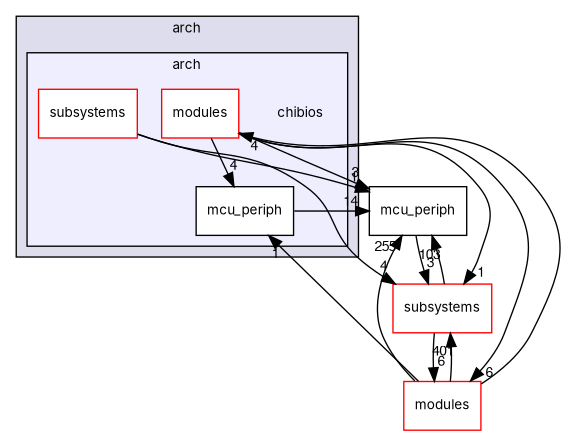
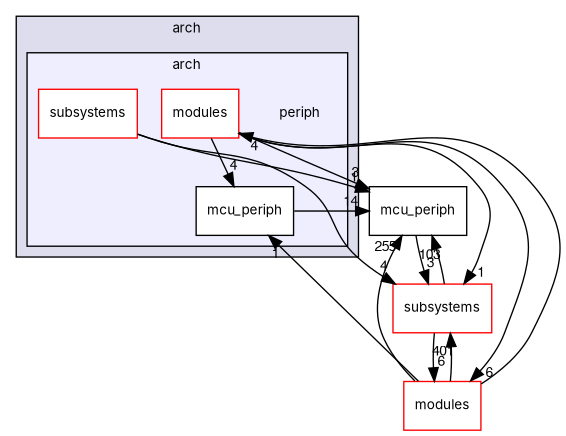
node "chibios": label "chibios" -> "periph"
